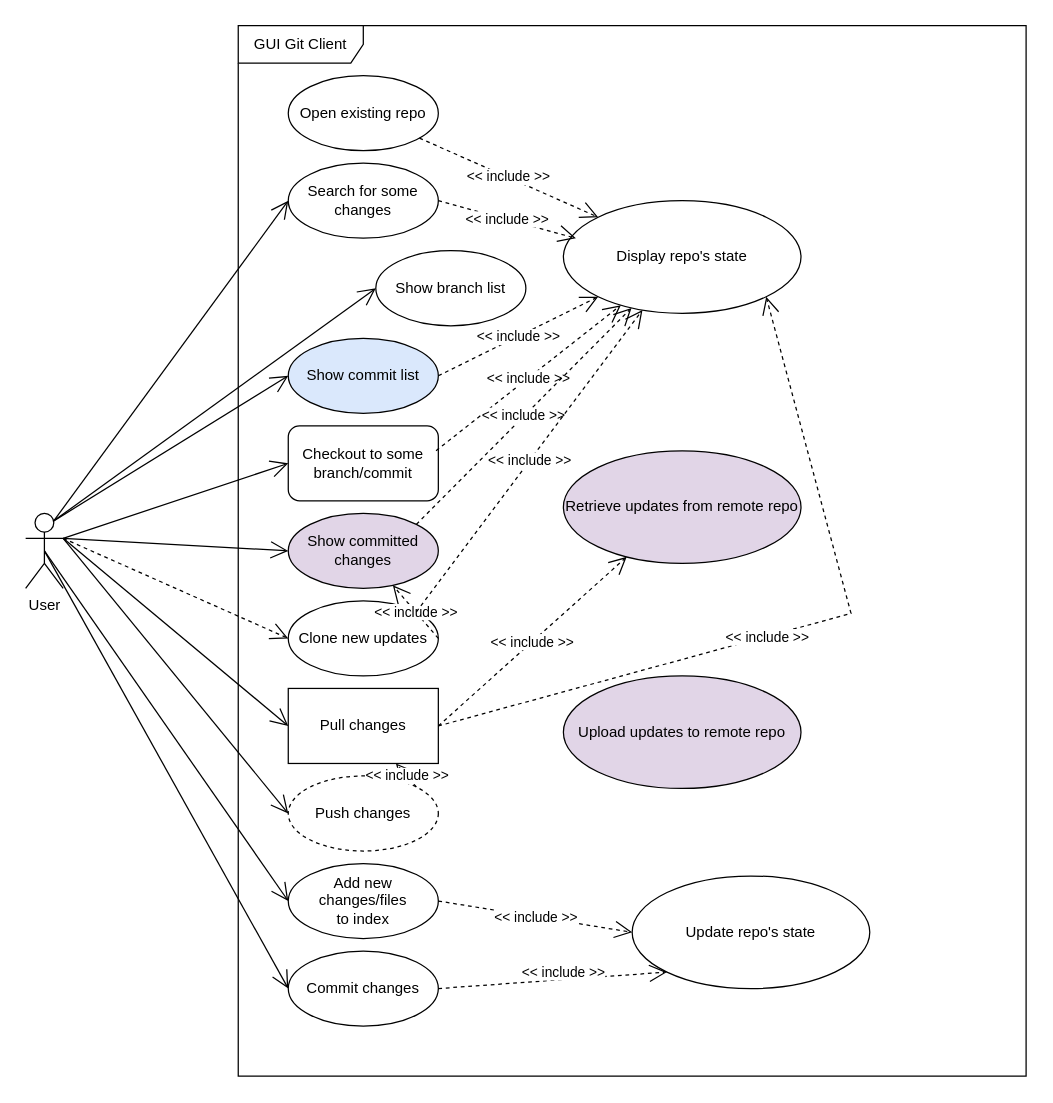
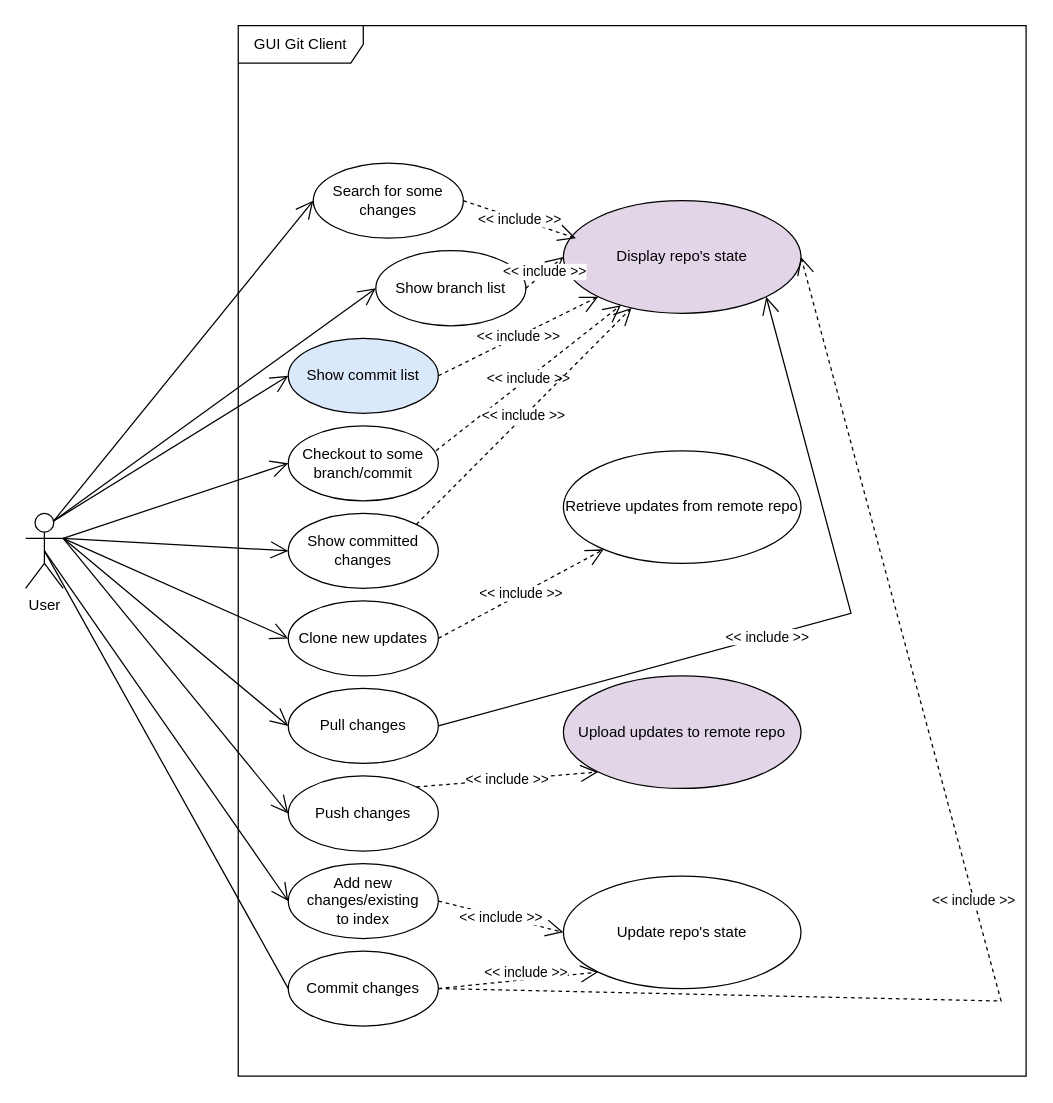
node "Open existing repo": removed
edge "Open existing repo" -> "Display repo's state": removed, label "<< include >>"
node "Search for some changes": moved (363, 201) -> (388, 201)
node "Display repo's state": fillcolor #ffffff -> #e1d5e7
edge "Show branch list" -> "Display repo's state": added, label "<< include >>"
edge "Clone new updates" -> "Display repo's state": removed, label "<< include >>"
node "Checkout to some branch/commit": shape rounded rectangle -> ellipse
edge "Pull changes" -> "Display repo's state": style dashed -> solid
node "Retrieve updates from remote repo": fillcolor #e1d5e7 -> #ffffff
node "Show committed changes": fillcolor #e1d5e7 -> #ffffff
edge "User" -> "Clone new updates": style dashed -> solid
edge "Clone new updates" -> "Show committed changes": now "Clone new updates" -> "Retrieve updates from remote repo"
edge "Pull changes" -> "Retrieve updates from remote repo": removed, label "<< include >>"
node "Pull changes": shape rectangle -> ellipse
edge "Push changes" -> "Pull changes": now "Push changes" -> "Upload updates to remote repo"
node "Push changes": style dashed -> solid
edge "Commit changes" -> "Display repo's state": added, label "<< include >>"
node "Add new changes/files to index": label "Add new changes/files to index" -> "Add new changes/existing to index"
node "Update repo's state": moved (751, 932) -> (682, 932)
edge "User" -> "Commit changes": arrowhead open -> none
